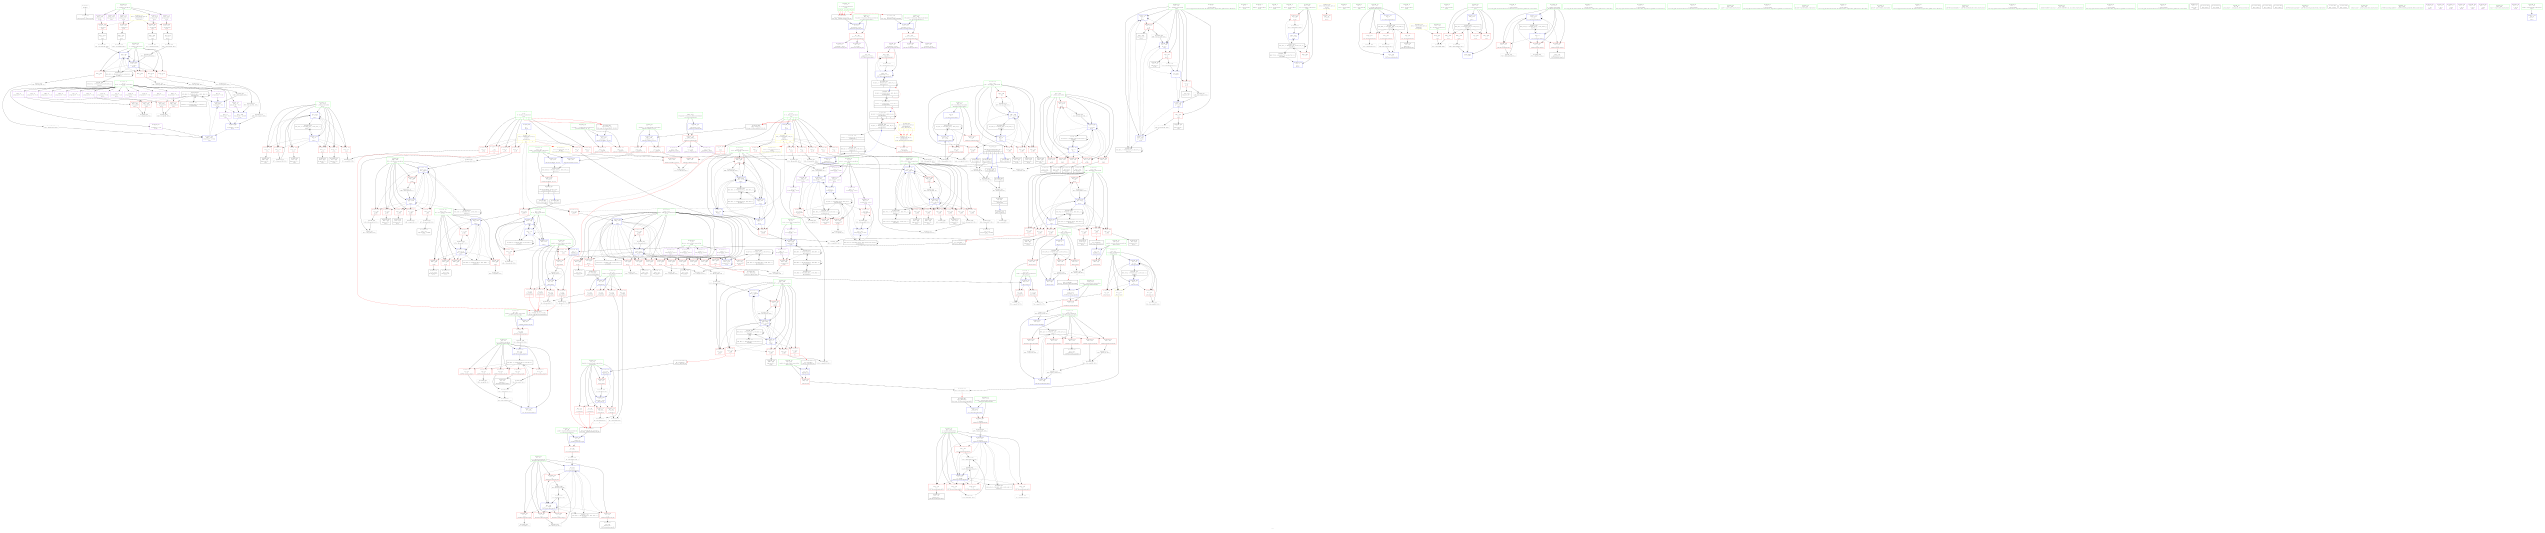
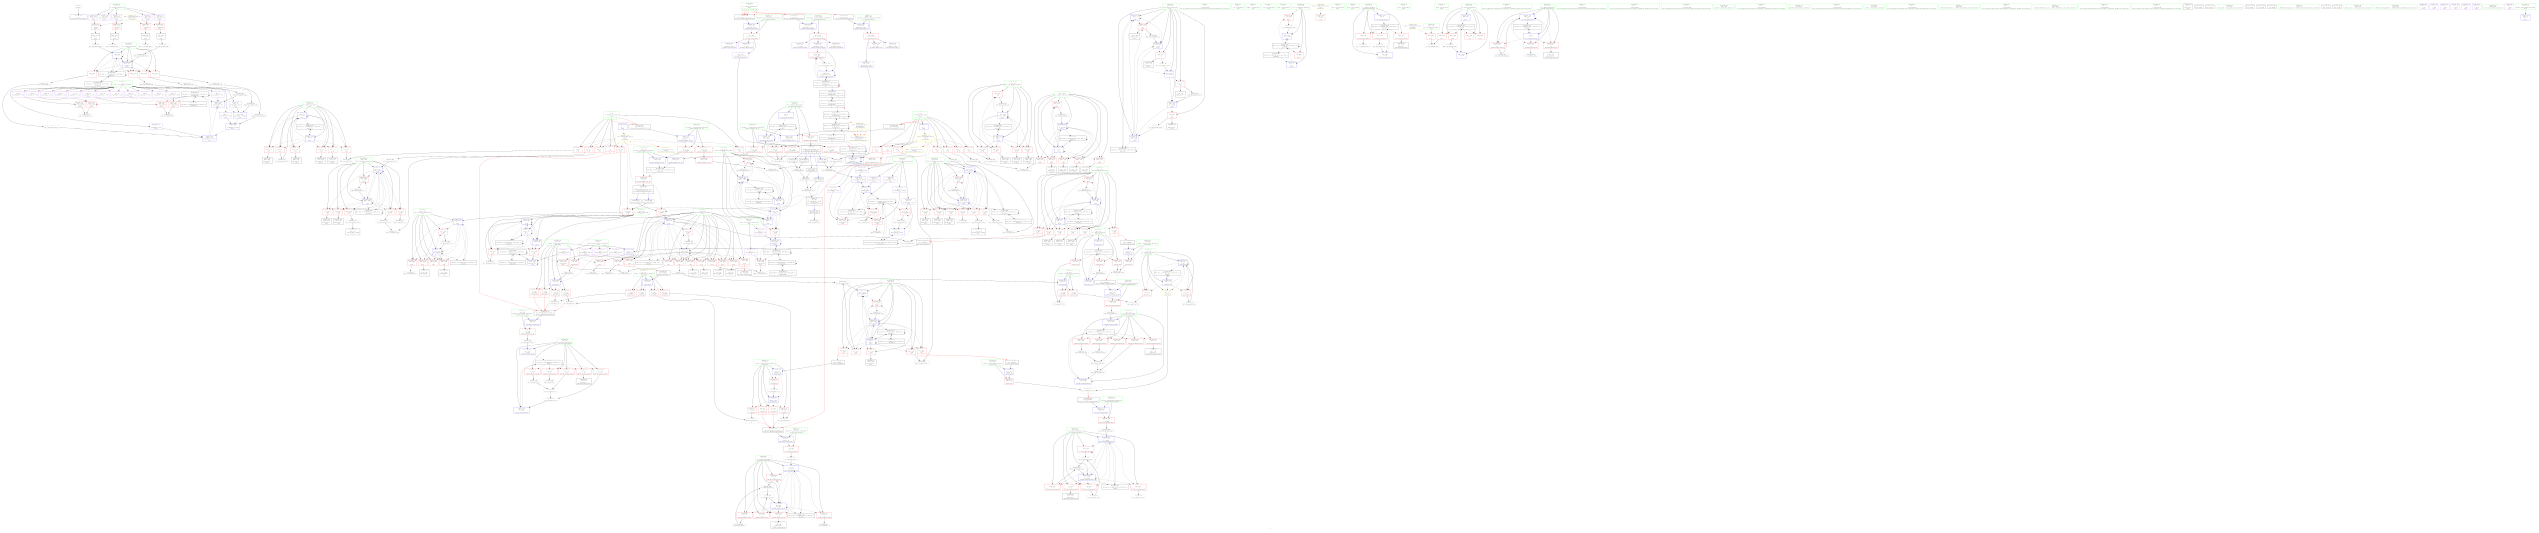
node "NodeID: 878": added
